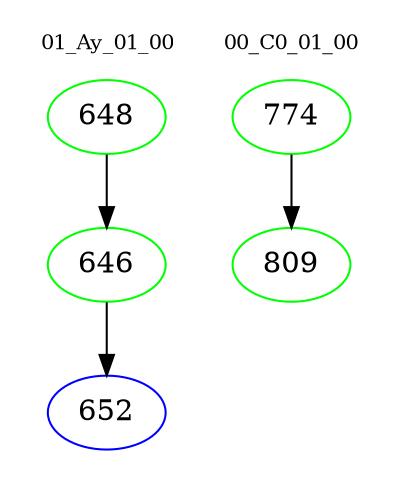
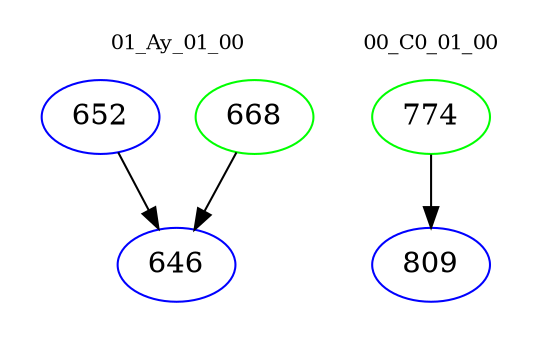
node "648": label "648" -> "668"
node "646": color green -> blue
node "809": color green -> blue
edge "646" -> "652": reversed
